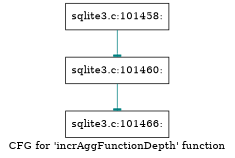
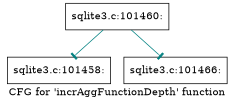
edge "sqlite3.c:101458:" -> "sqlite3.c:101460:": reversed
